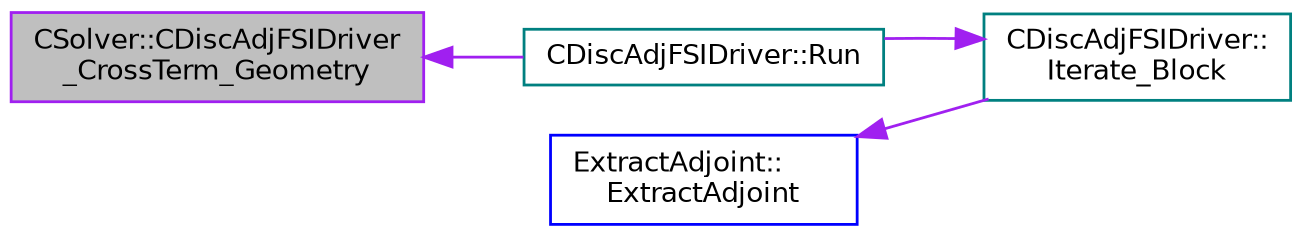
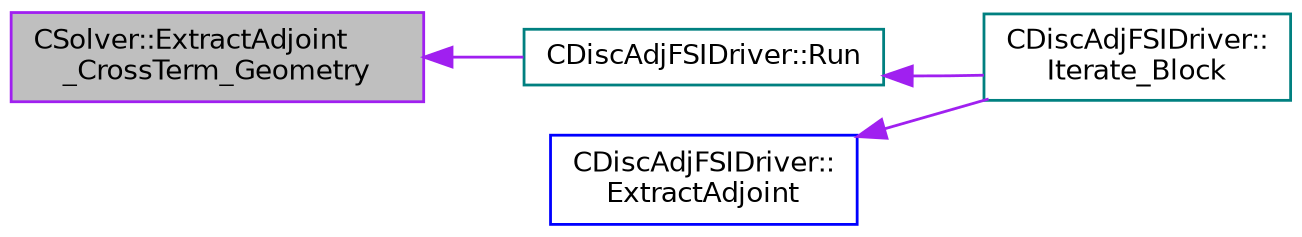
edge "CDiscAdjFSIDriver::Run" -> "CDiscAdjFSIDriver:: Iterate_Block": reversed
node "CSolver::CDiscAdjFSIDriver _CrossTerm_Geometry": label "CSolver::CDiscAdjFSIDriver _CrossTerm_Geometry" -> "CSolver::ExtractAdjoint _CrossTerm_Geometry"
node "ExtractAdjoint:: ExtractAdjoint": label "ExtractAdjoint:: ExtractAdjoint" -> "CDiscAdjFSIDriver:: ExtractAdjoint"
